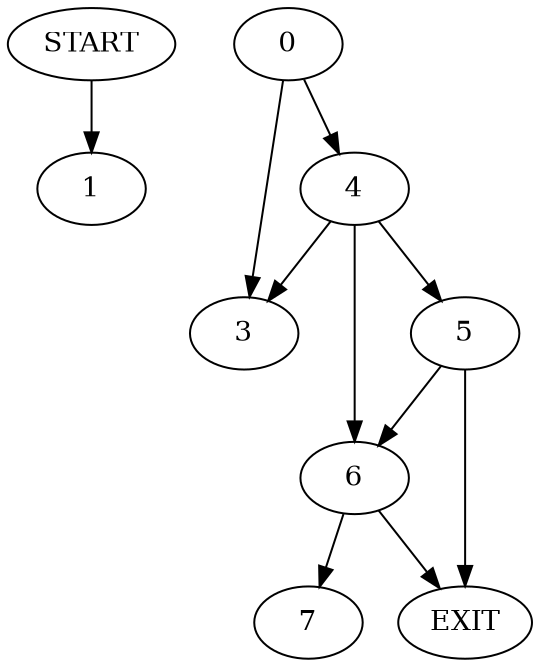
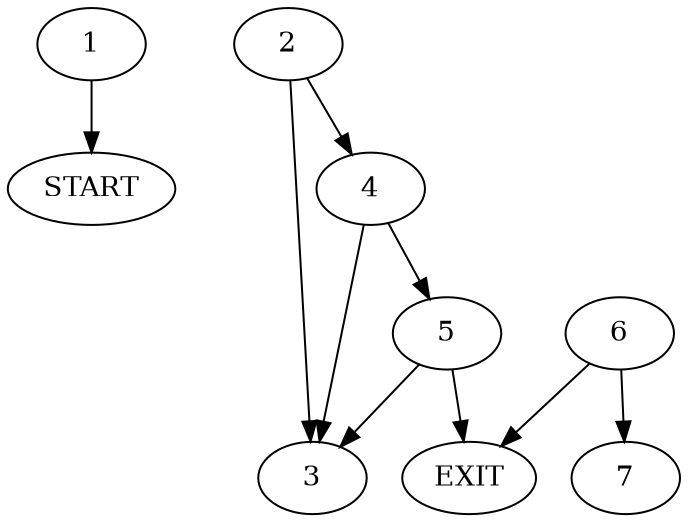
node "0": label "0" -> "2"
edge "START" -> "1": reversed
edge "4" -> "6": removed
edge "5" -> "6": now "5" -> "3"
